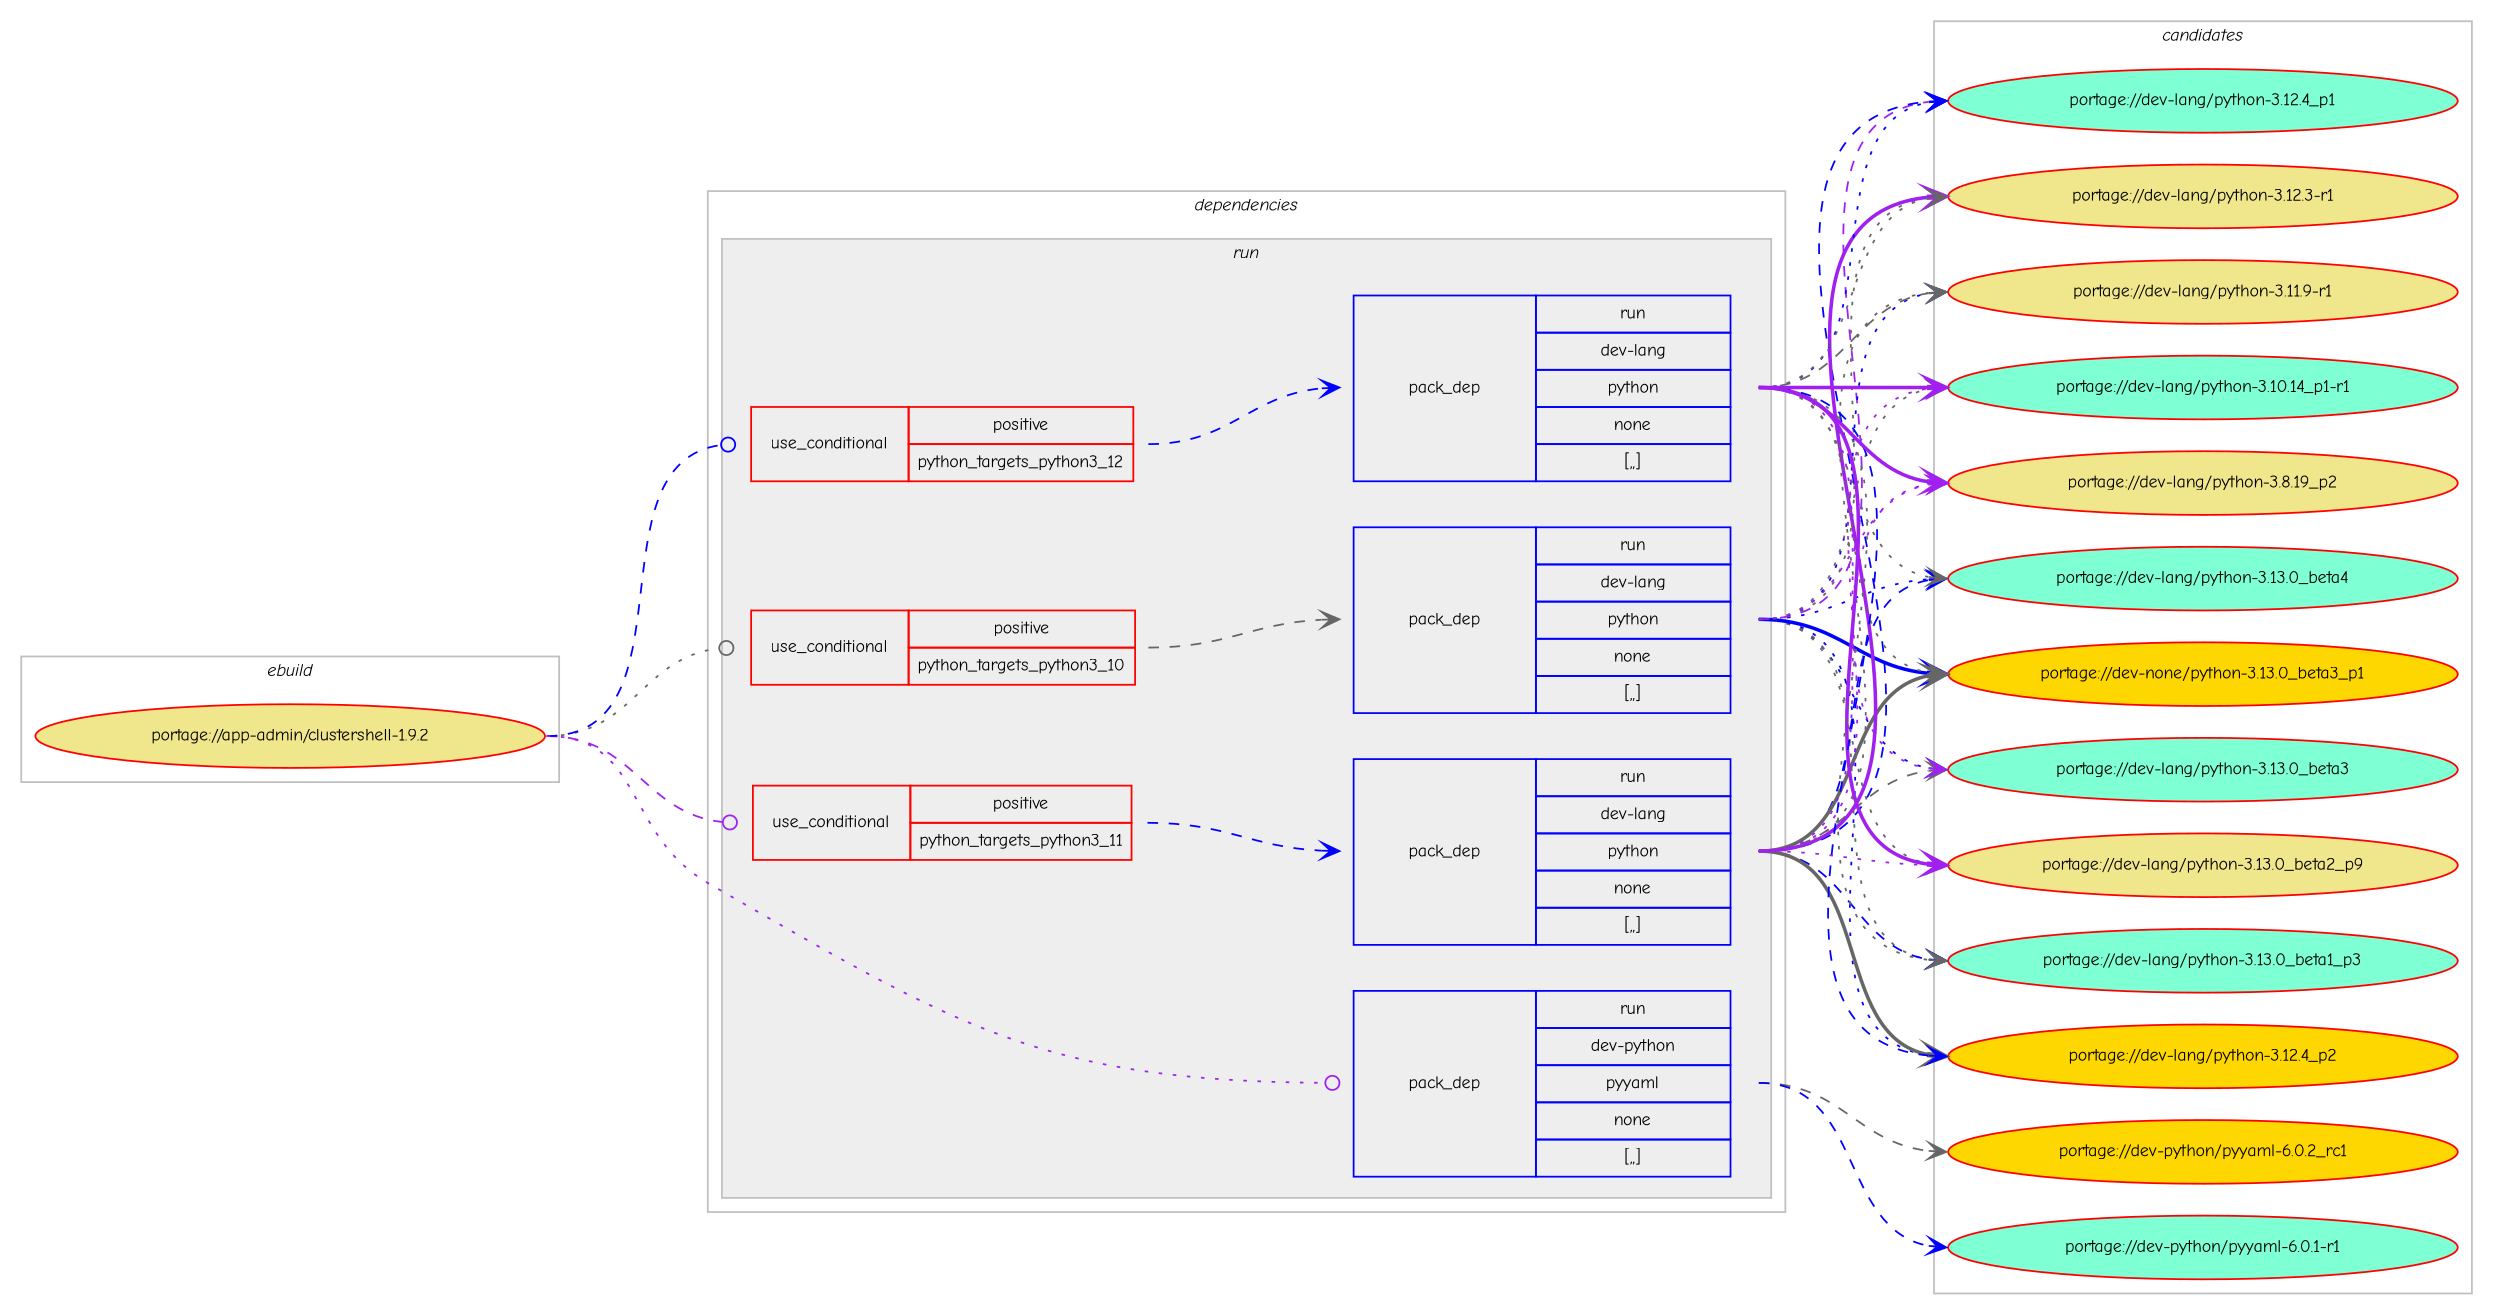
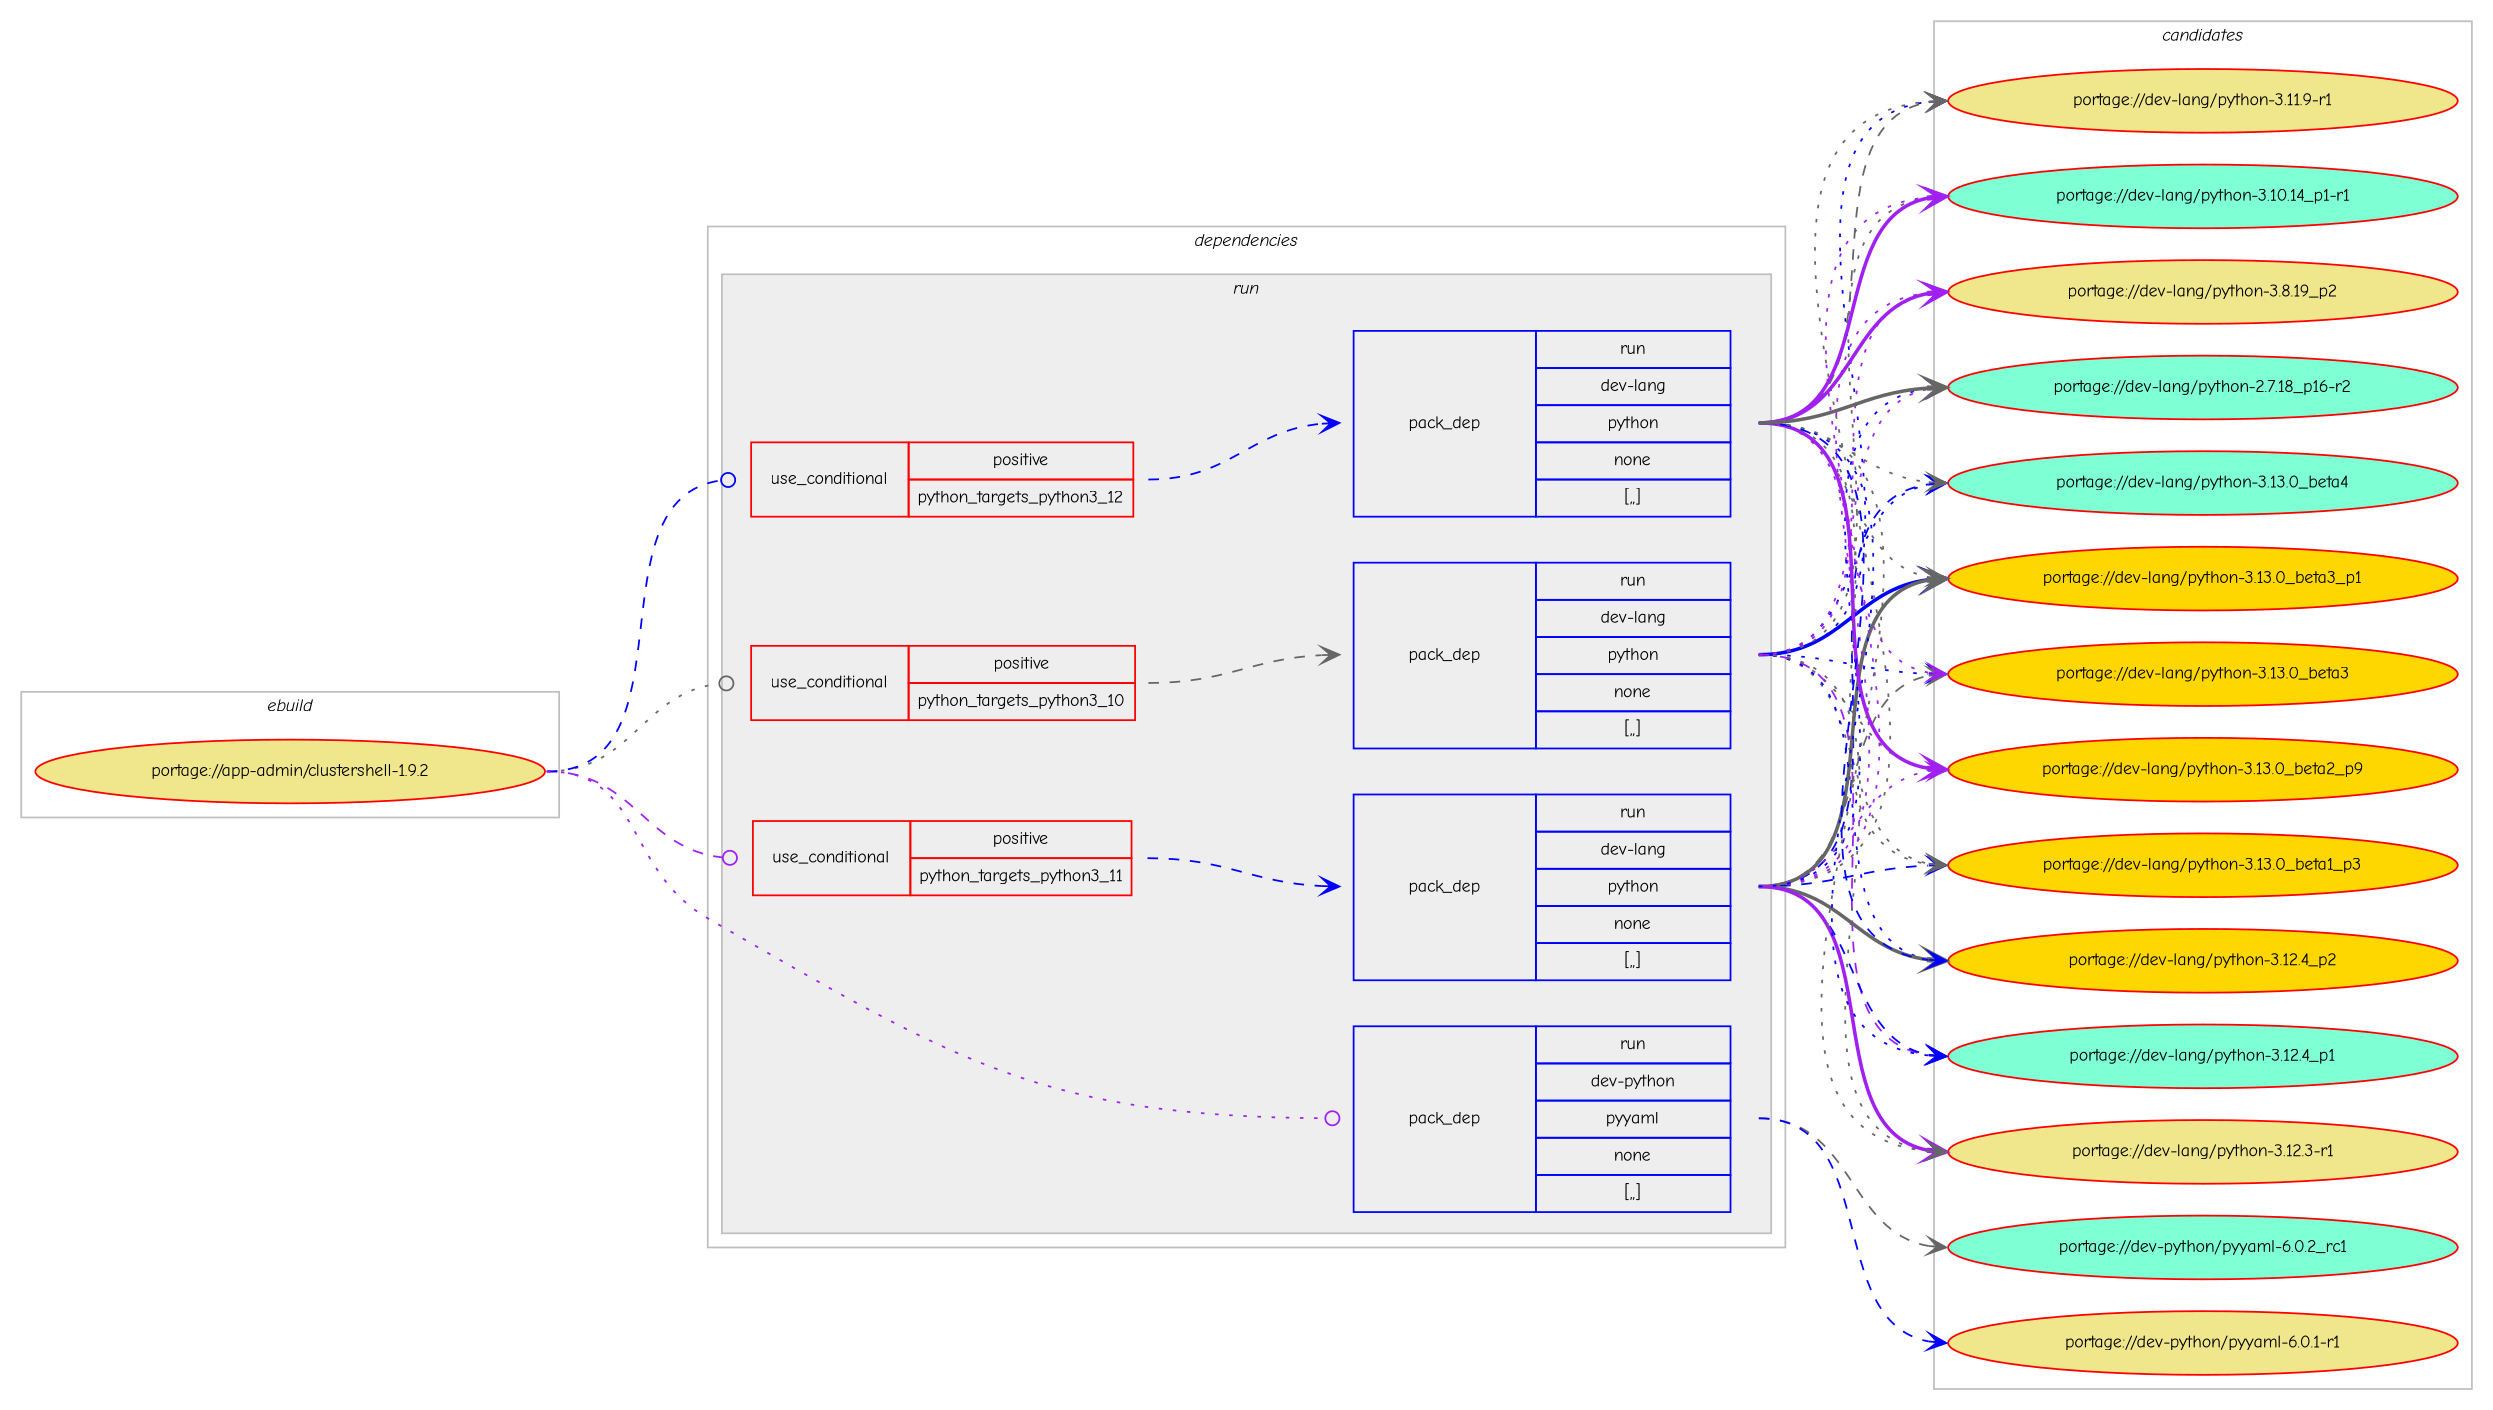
node "portage://dev-lang/python-2.7.18_p16-r2": added
node "portage://dev-none/python-3.13.0_beta3_p1": label "portage://dev-none/python-3.13.0_beta3_p1" -> "portage://dev-lang/python-3.13.0_beta3_p1"
node "portage://dev-lang/python-3.13.0_beta3": fillcolor aquamarine -> gold
node "portage://dev-lang/python-3.13.0_beta2_p9": fillcolor khaki -> gold
node "portage://dev-lang/python-3.13.0_beta1_p3": fillcolor aquamarine -> gold
node "portage://dev-python/pyyaml-6.0.2_rc1": fillcolor gold -> aquamarine
node "portage://dev-python/pyyaml-6.0.1-r1": fillcolor aquamarine -> khaki
